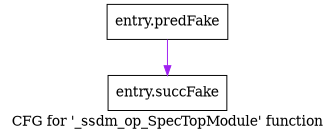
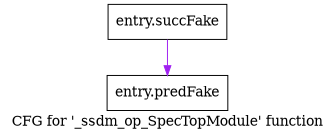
edge "entry.predFake" -> "entry.succFake": reversed
